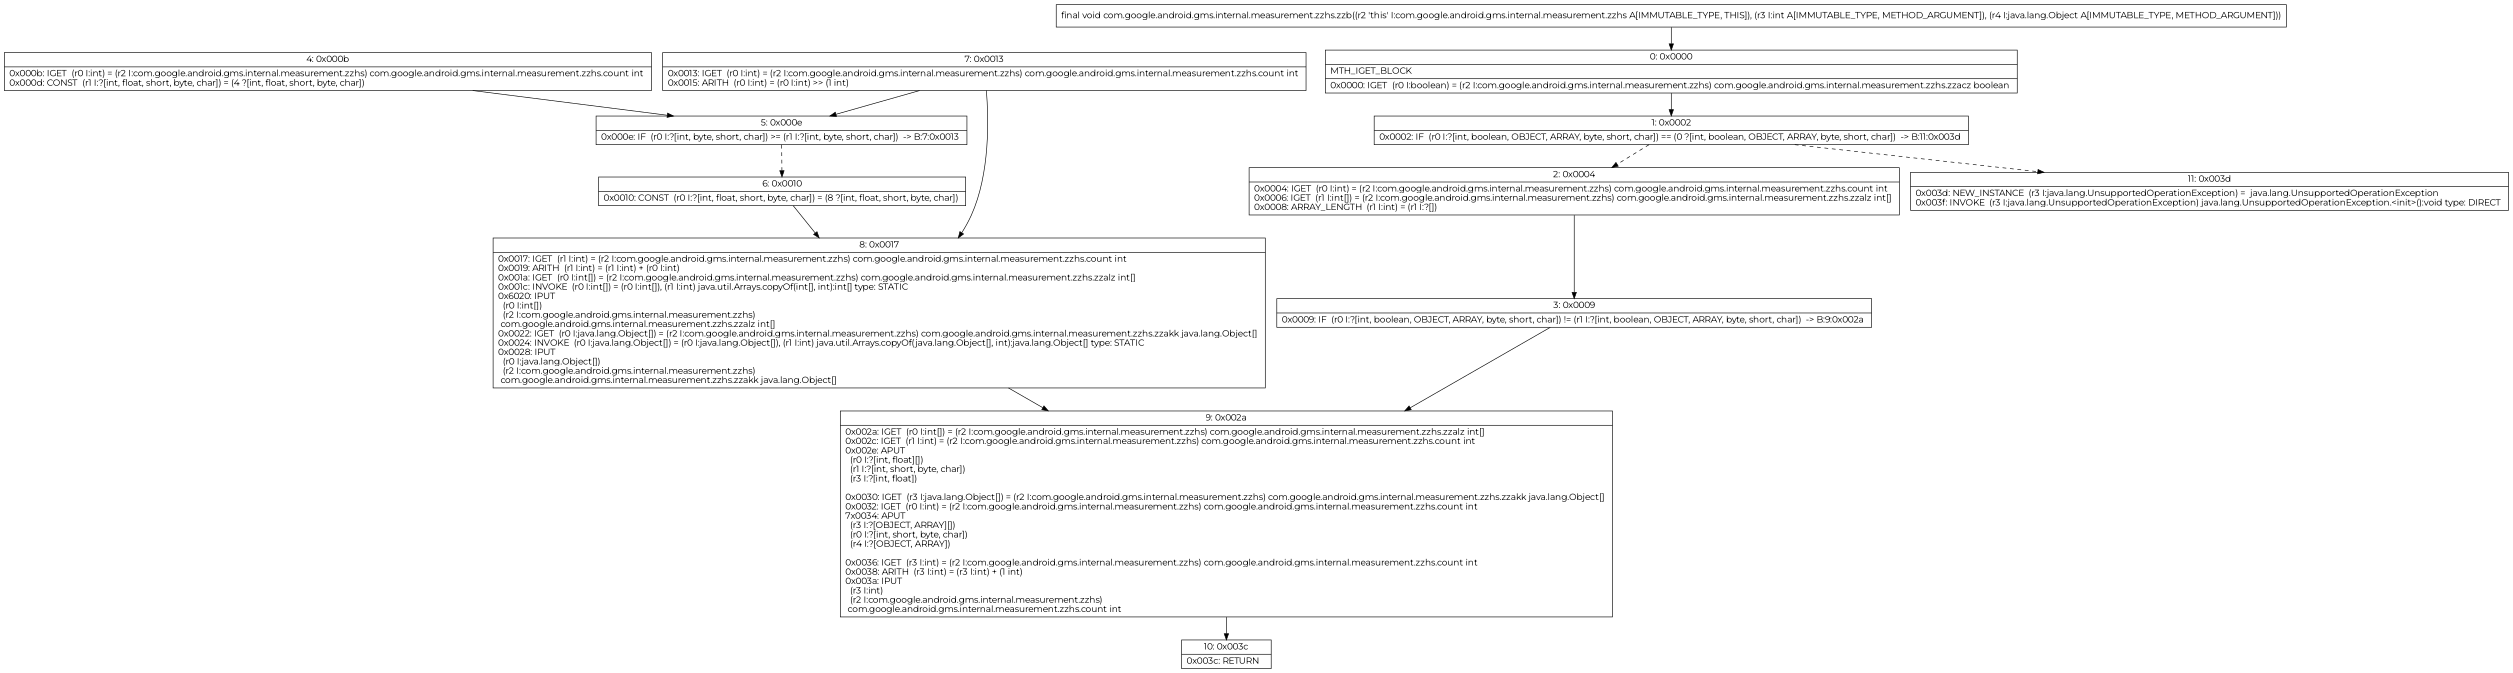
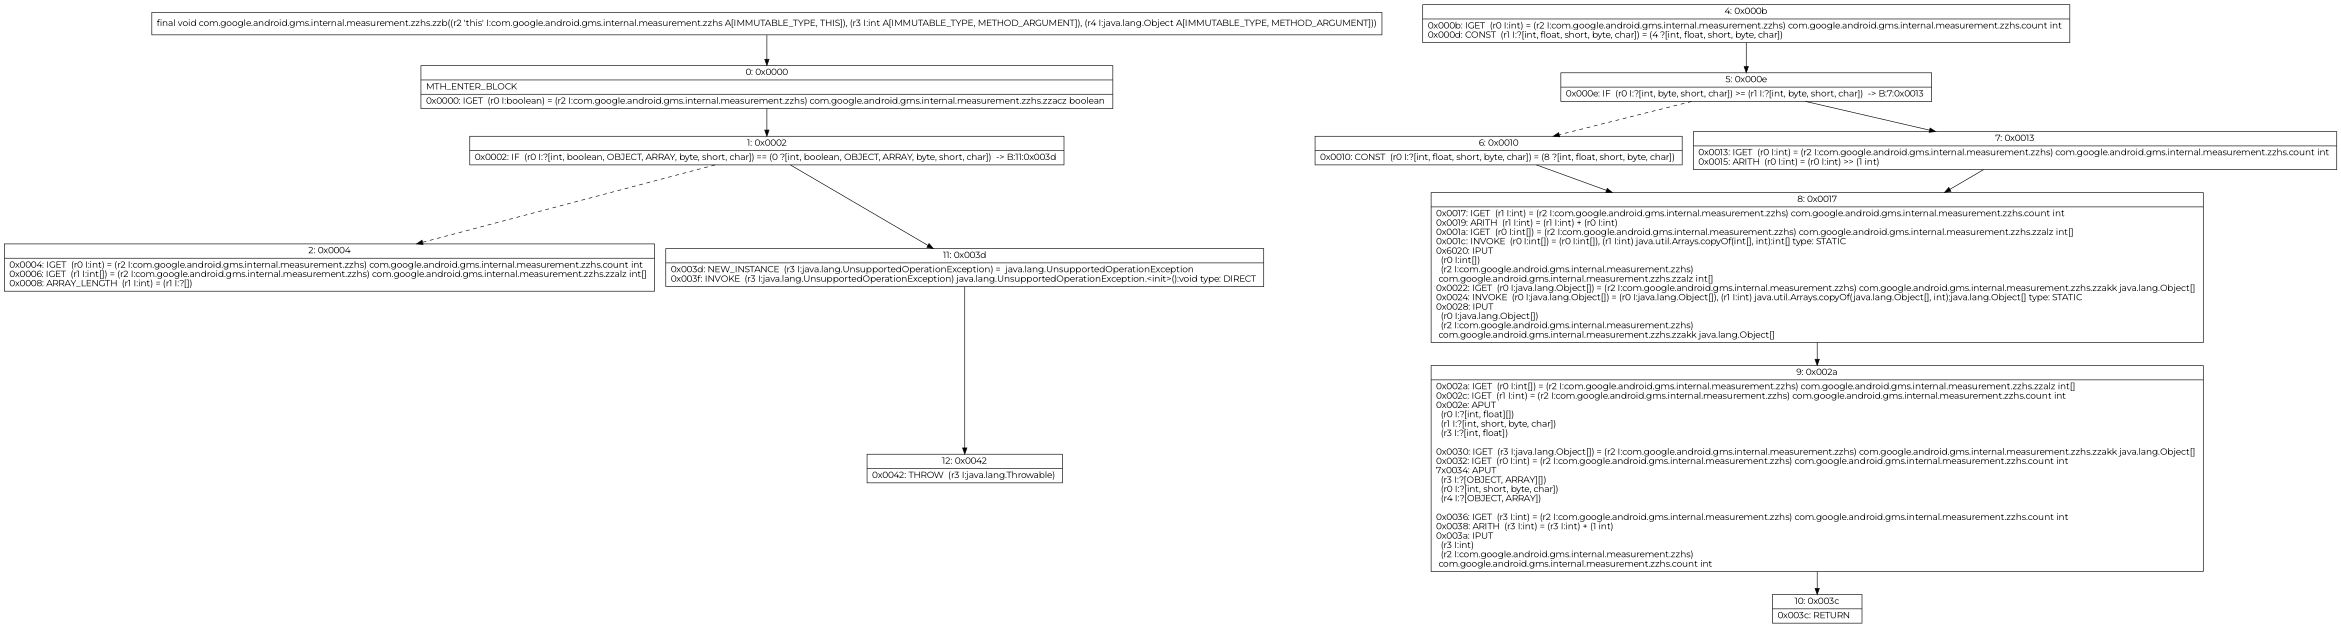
node "0: 0x0000": text "MTH_IGET_BLOCK" -> "MTH_ENTER_BLOCK"
edge "7: 0x0013" -> "5: 0x000e": reversed
edge "1: 0x0002" -> "11: 0x003d": style dashed -> solid
node "3: 0x0009": removed
node "12: 0x0042": added
